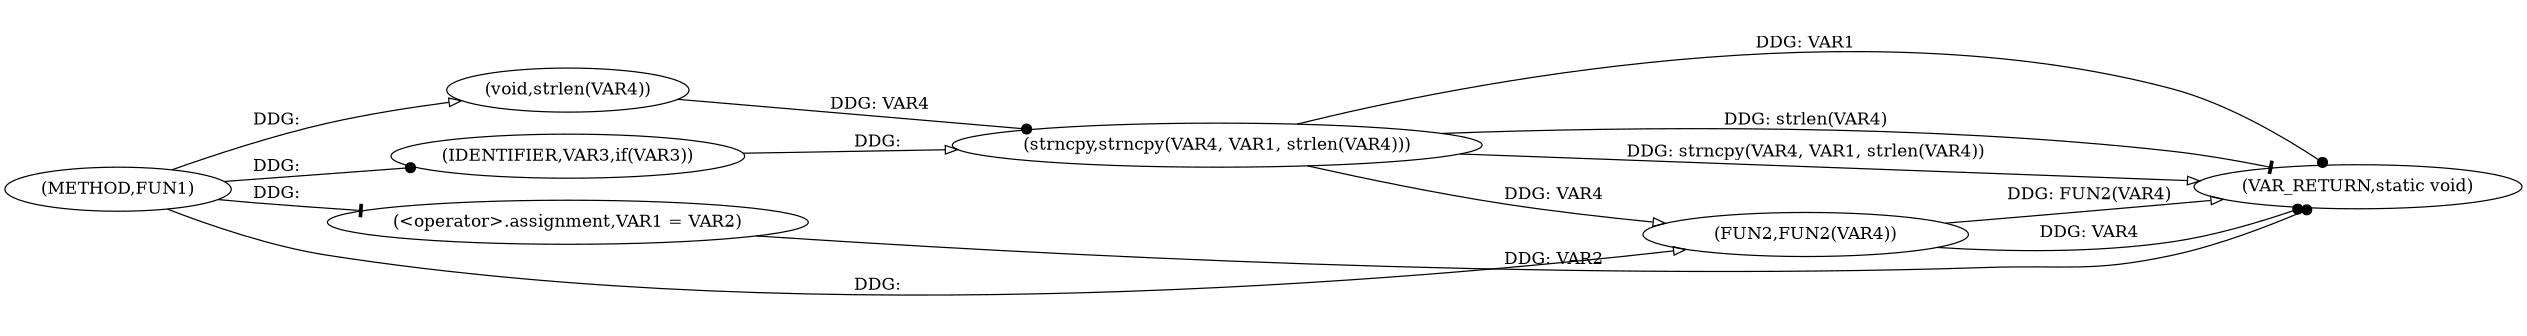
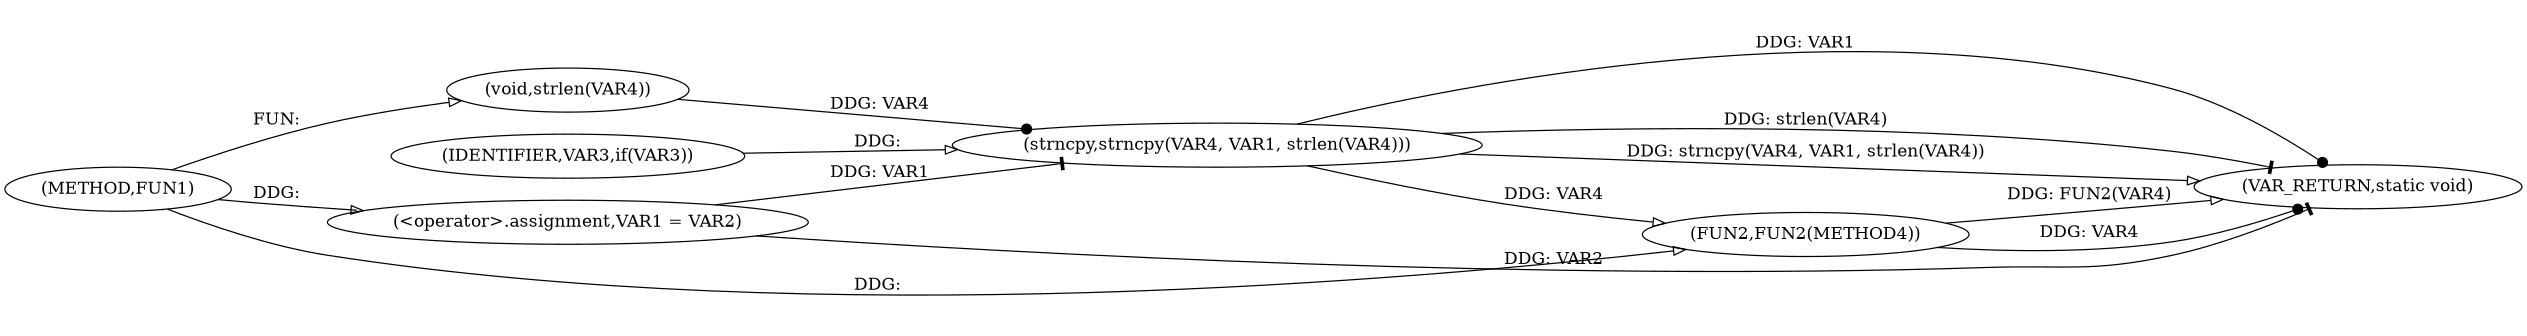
edge "(METHOD,FUN1)" -> "(void,strlen(VAR4))": label "DDG: " -> "FUN: "
edge "(METHOD,FUN1)" -> "(IDENTIFIER,VAR3,if(VAR3))": removed, label "DDG:"
edge "(<operator>.assignment,VAR1 = VAR2)" -> "(strncpy,strncpy(VAR4, VAR1, strlen(VAR4)))": added, label "DDG: VAR1"
edge "(METHOD,FUN1)" -> "(<operator>.assignment,VAR1 = VAR2)": arrowhead tee -> onormal
node "(FUN2,FUN2(VAR4))": label "(FUN2,FUN2(VAR4))" -> "(FUN2,FUN2(METHOD4))"
edge "(<operator>.assignment,VAR1 = VAR2)" -> "(VAR_RETURN,static void)": arrowhead dot -> tee
